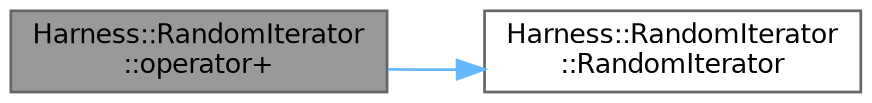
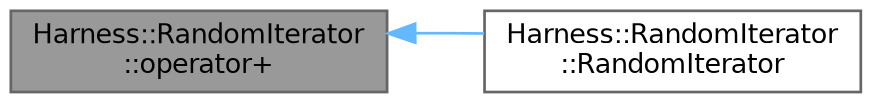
edge "Harness::RandomIterator ::operator+" -> "Harness::RandomIterator ::RandomIterator": reversed
